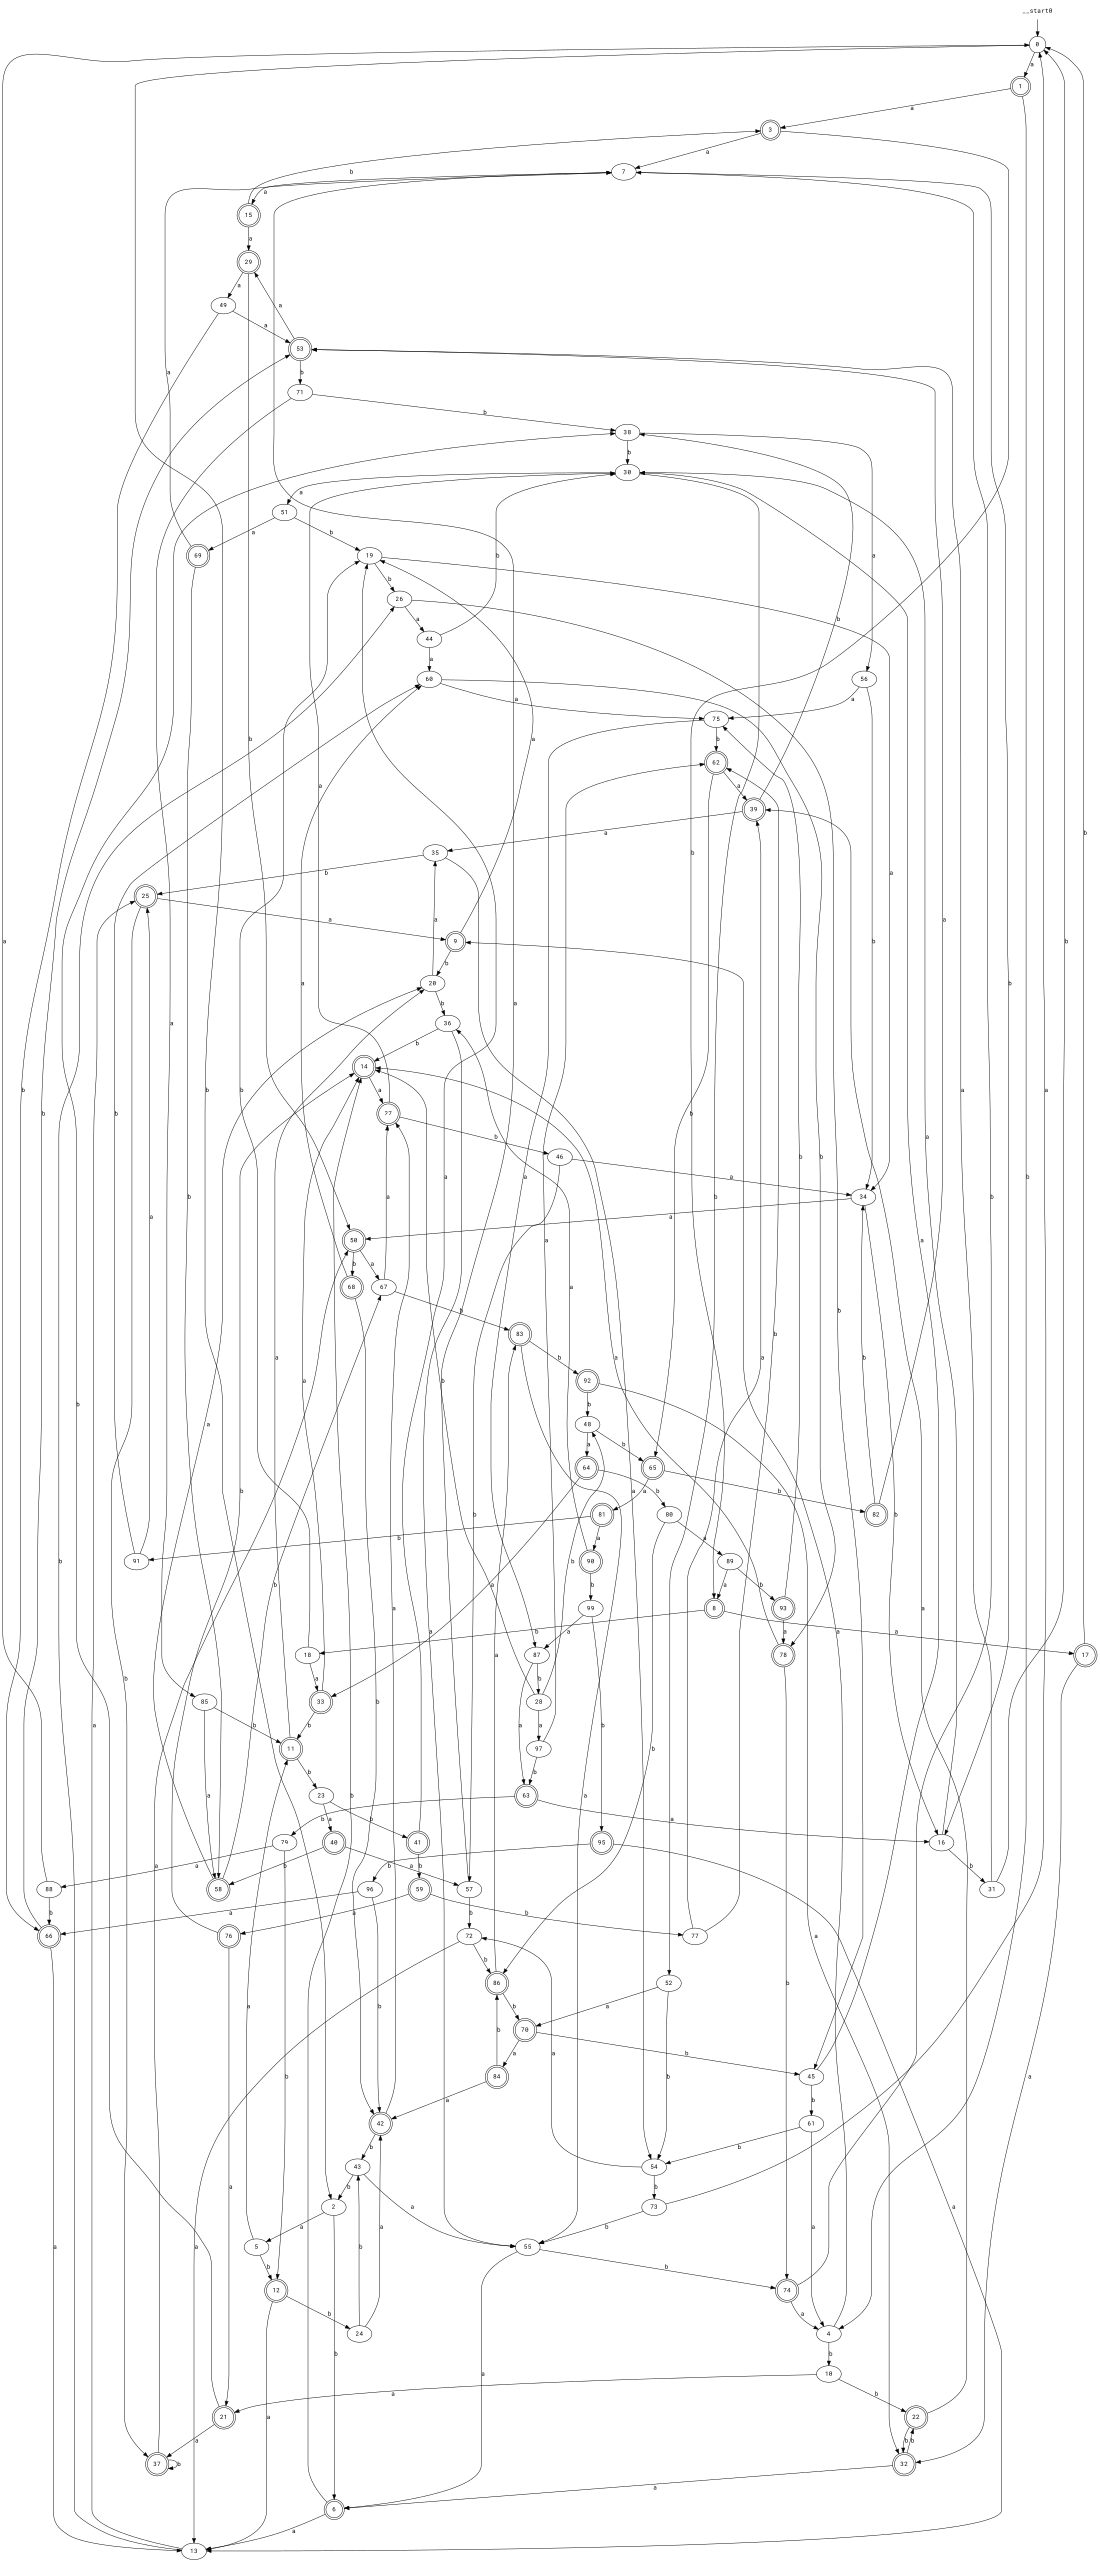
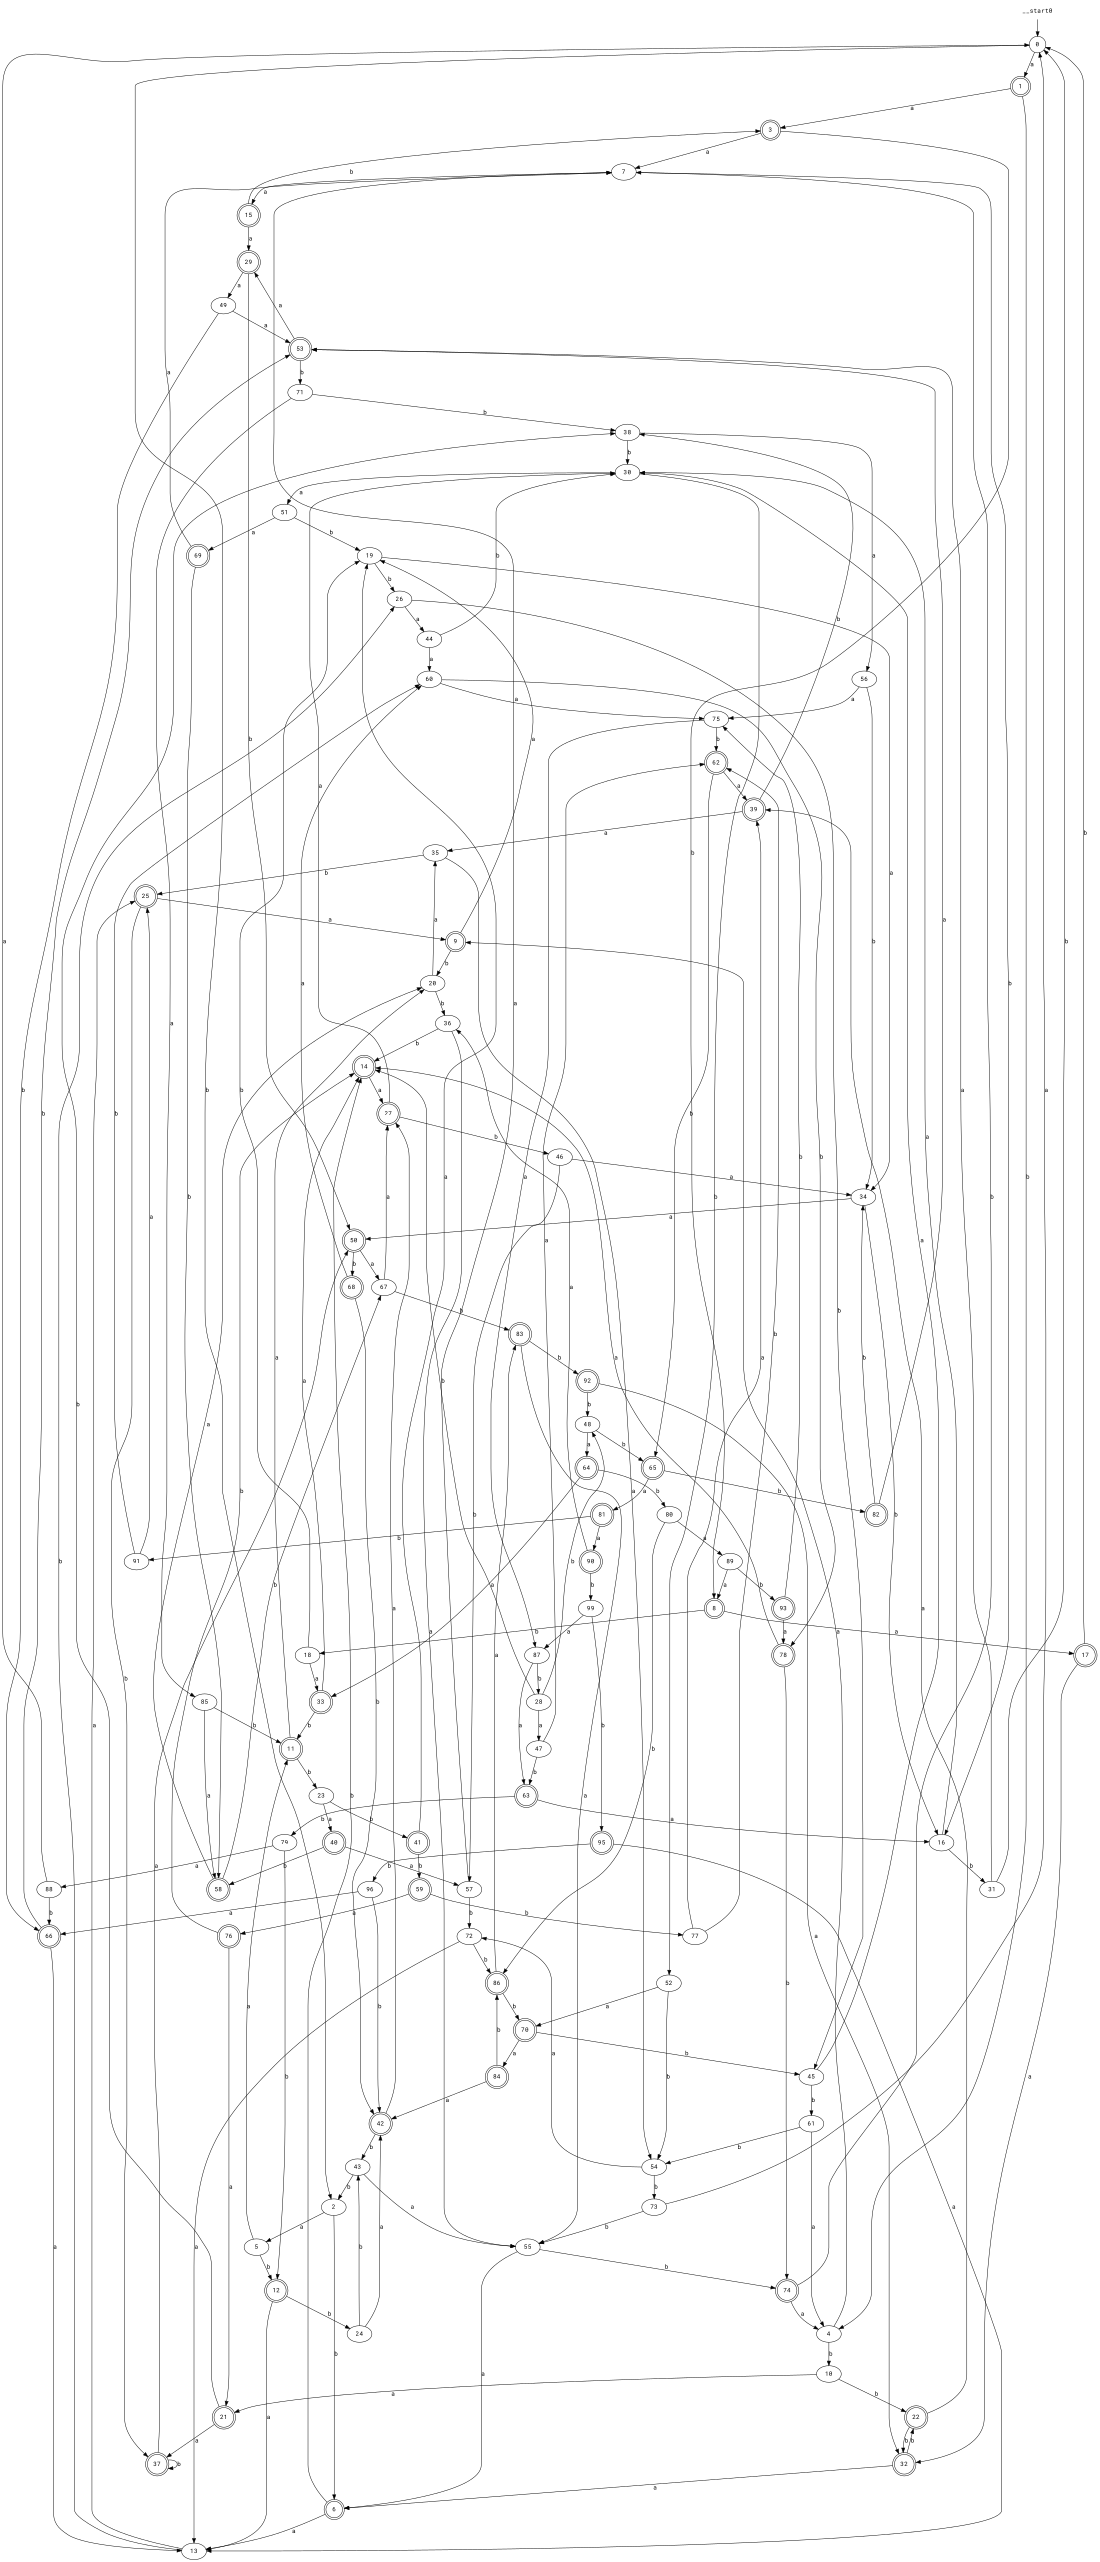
node "97": label "97" -> "47"
